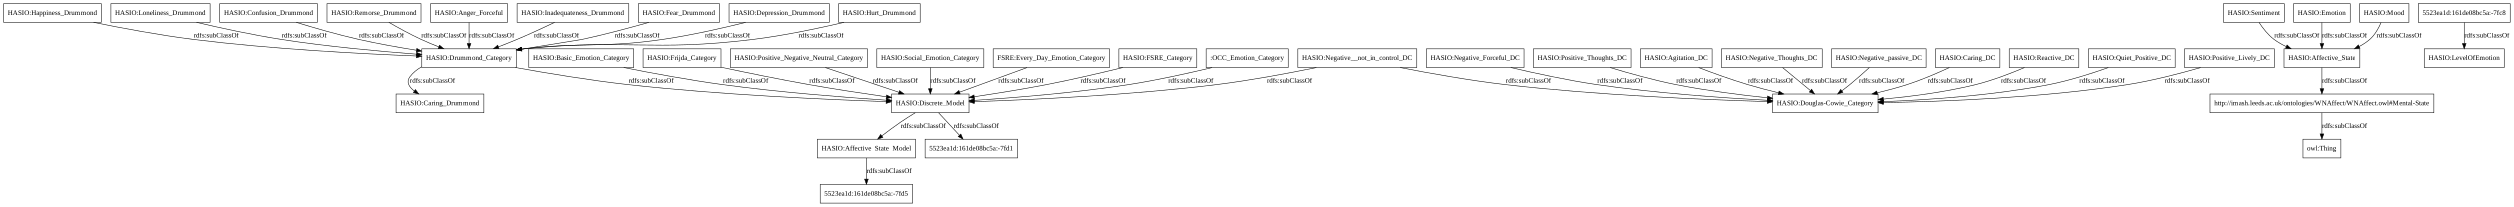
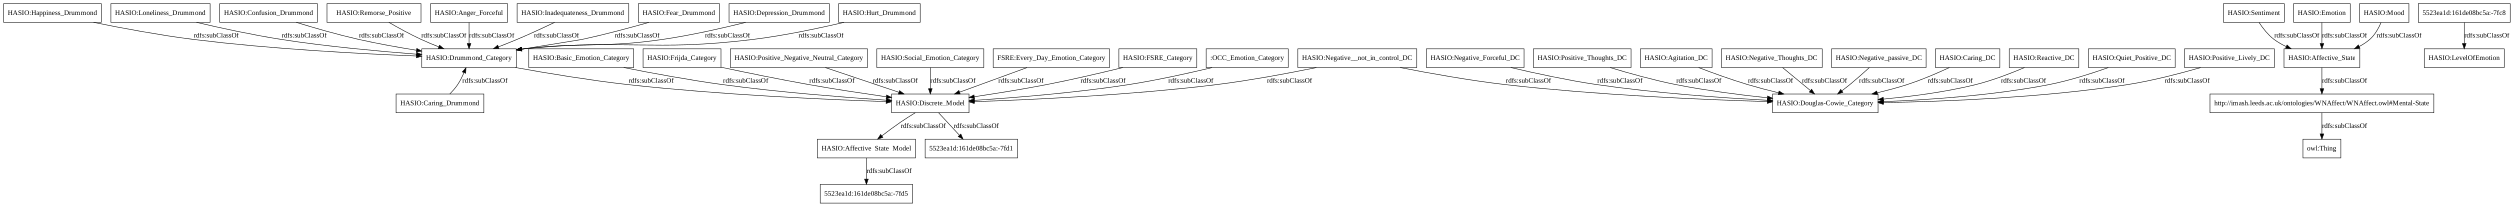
node "HASIO:Remorse_Drummond": label "HASIO:Remorse_Drummond" -> "HASIO:Remorse_Positive"
edge "HASIO:Drummond_Category" -> "HASIO:Caring_Drummond": reversed
